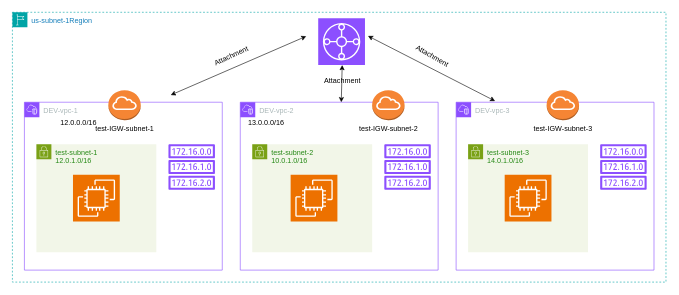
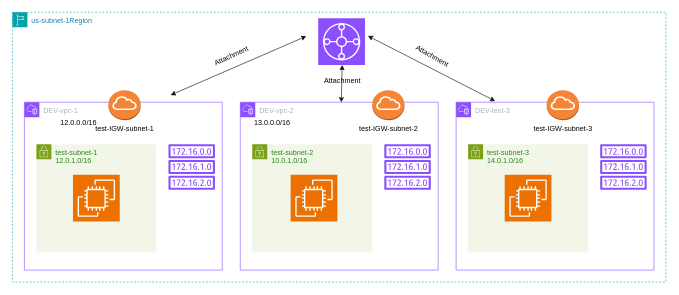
node "DEV-vpc-3": label "DEV-vpc-3" -> "DEV-test-3"
node "13.0.0.0/16": moved (266, 123) -> (272, 123)
